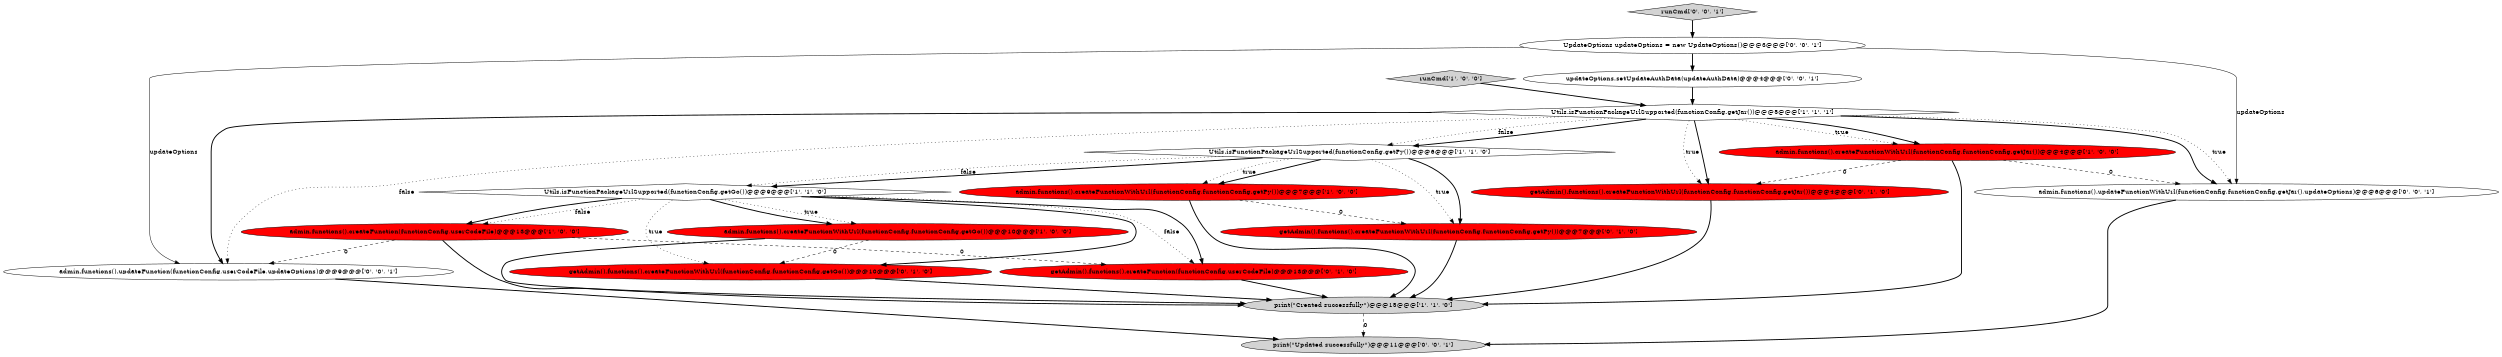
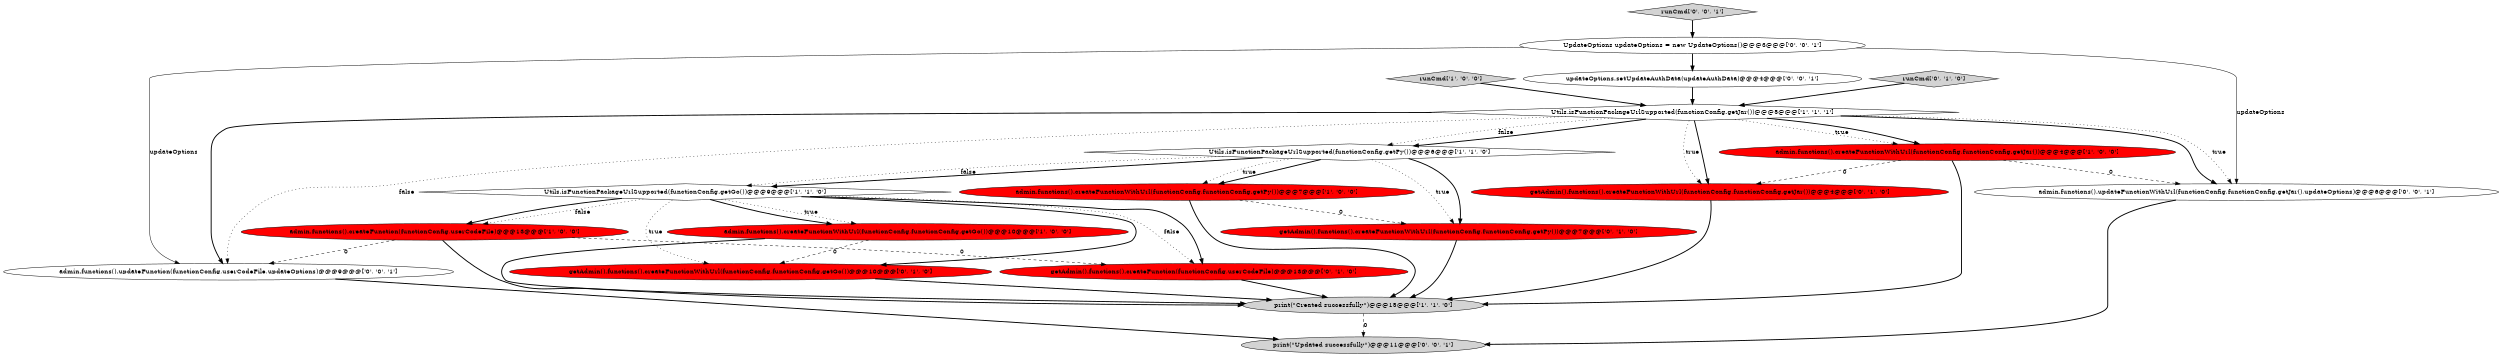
node "runCmd['0', '1', '0']": added
